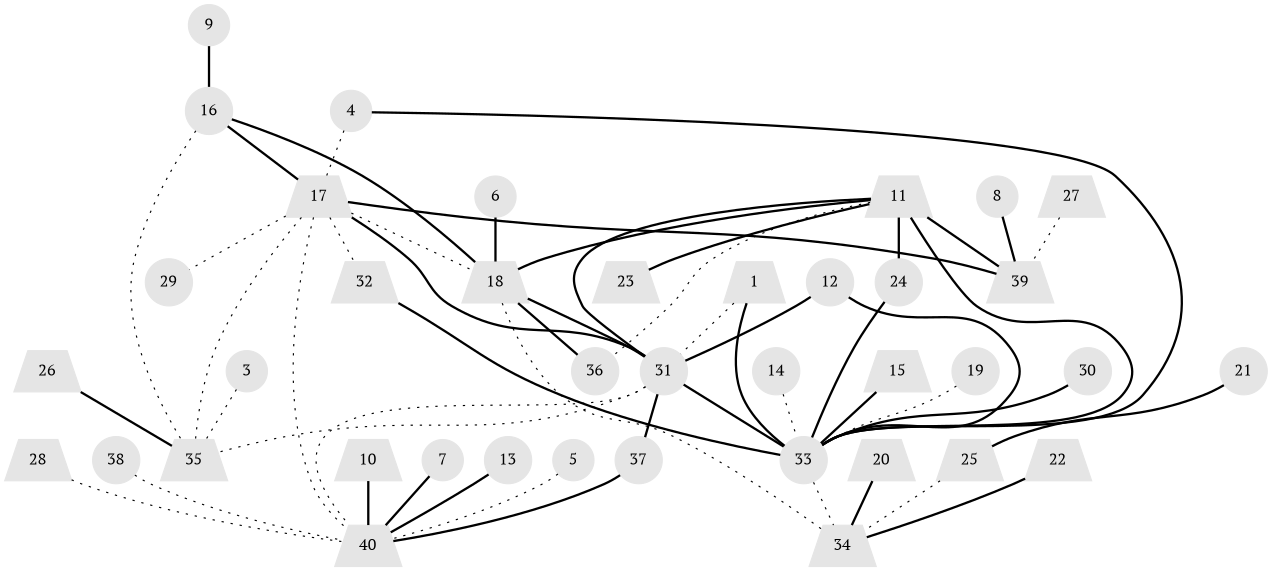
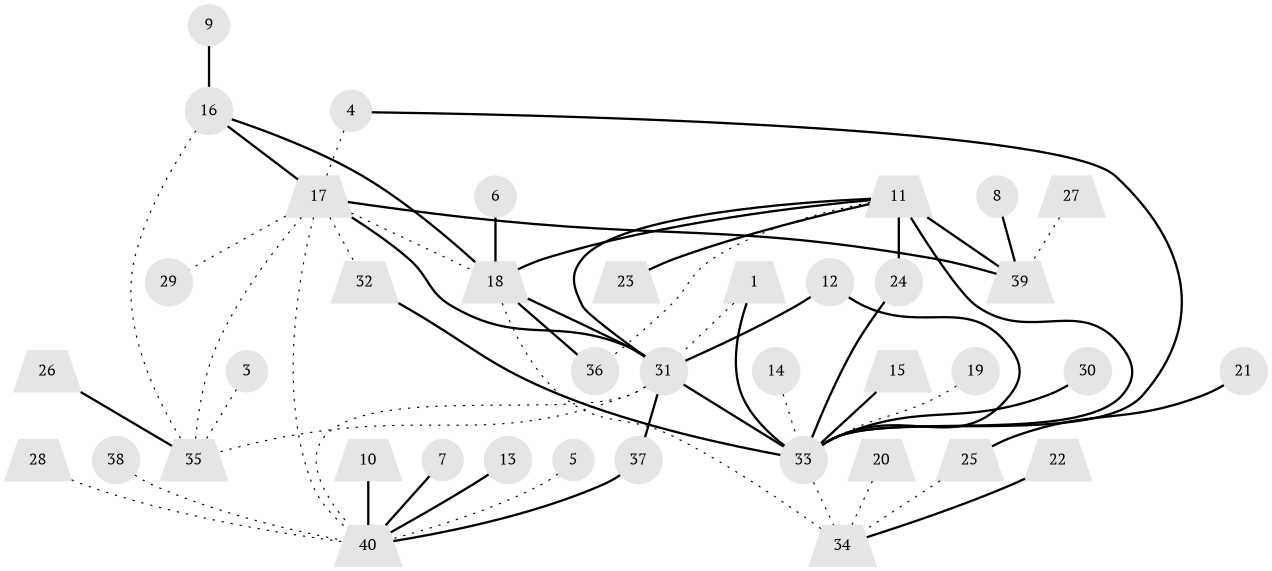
edge "20" -- "34": style bold -> dotted
